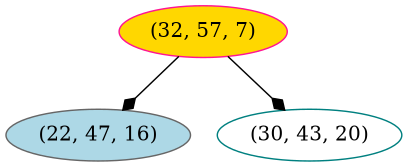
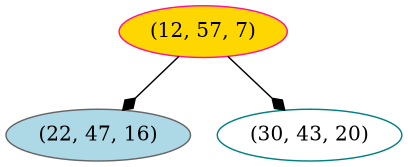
node "(32, 57, 7)": label "(32, 57, 7)" -> "(12, 57, 7)"
